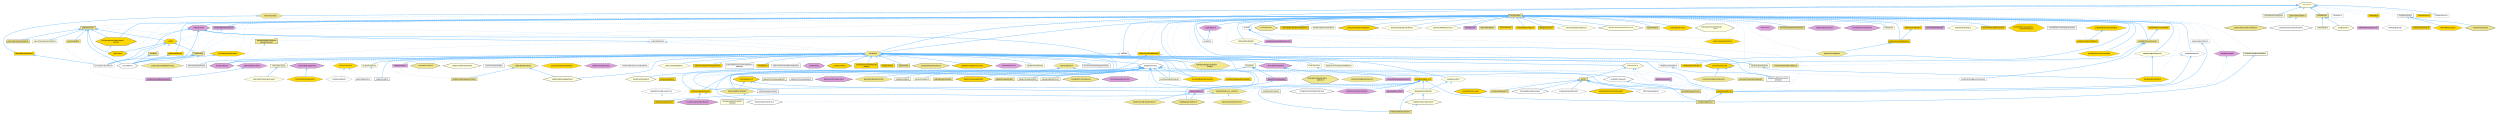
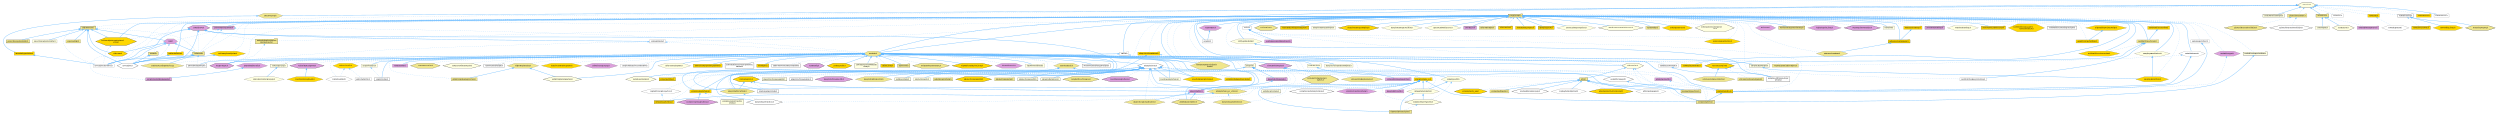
node "Linker.h": fillcolor gold -> plum
node "LevelSequenceShotMetaData Library.h": fillcolor gold -> lightyellow
